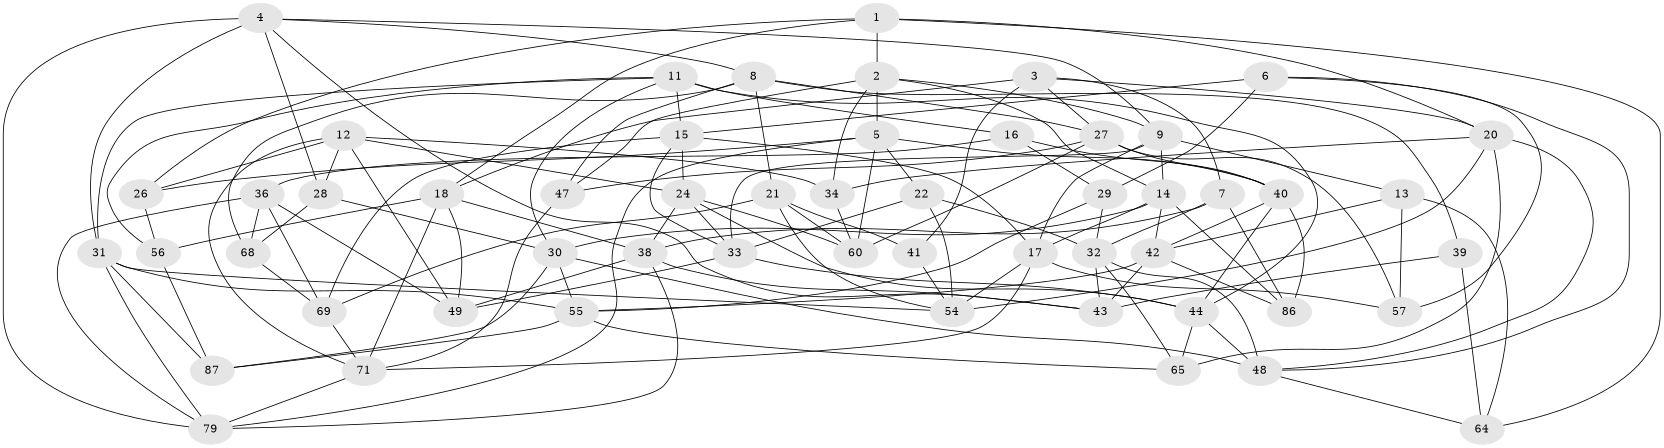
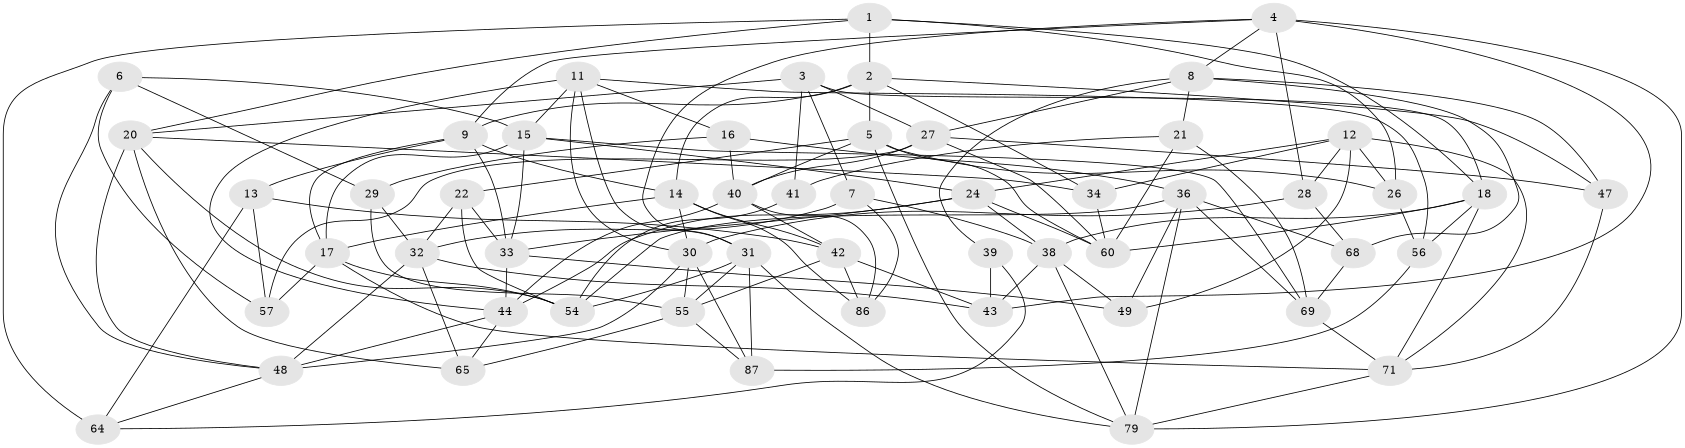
edge "18" -- "49": now "18" -- "60"
edge "21" -- "54": now "36" -- "54"
